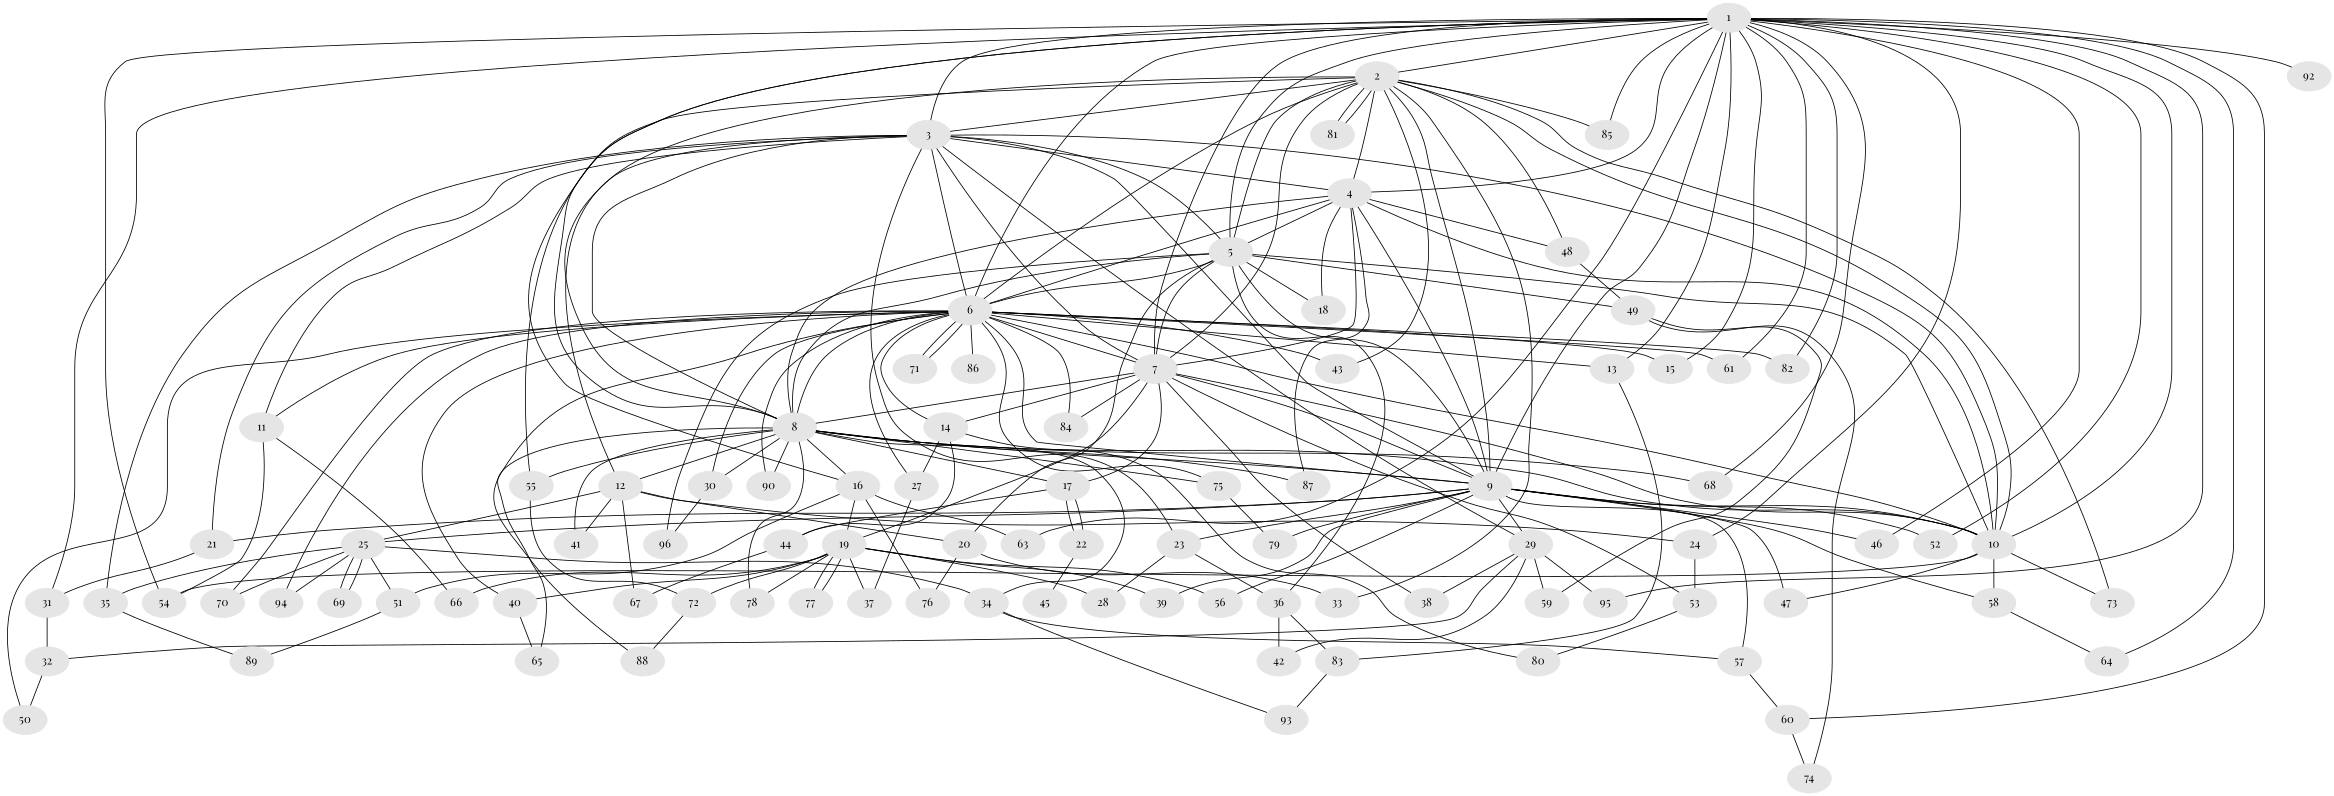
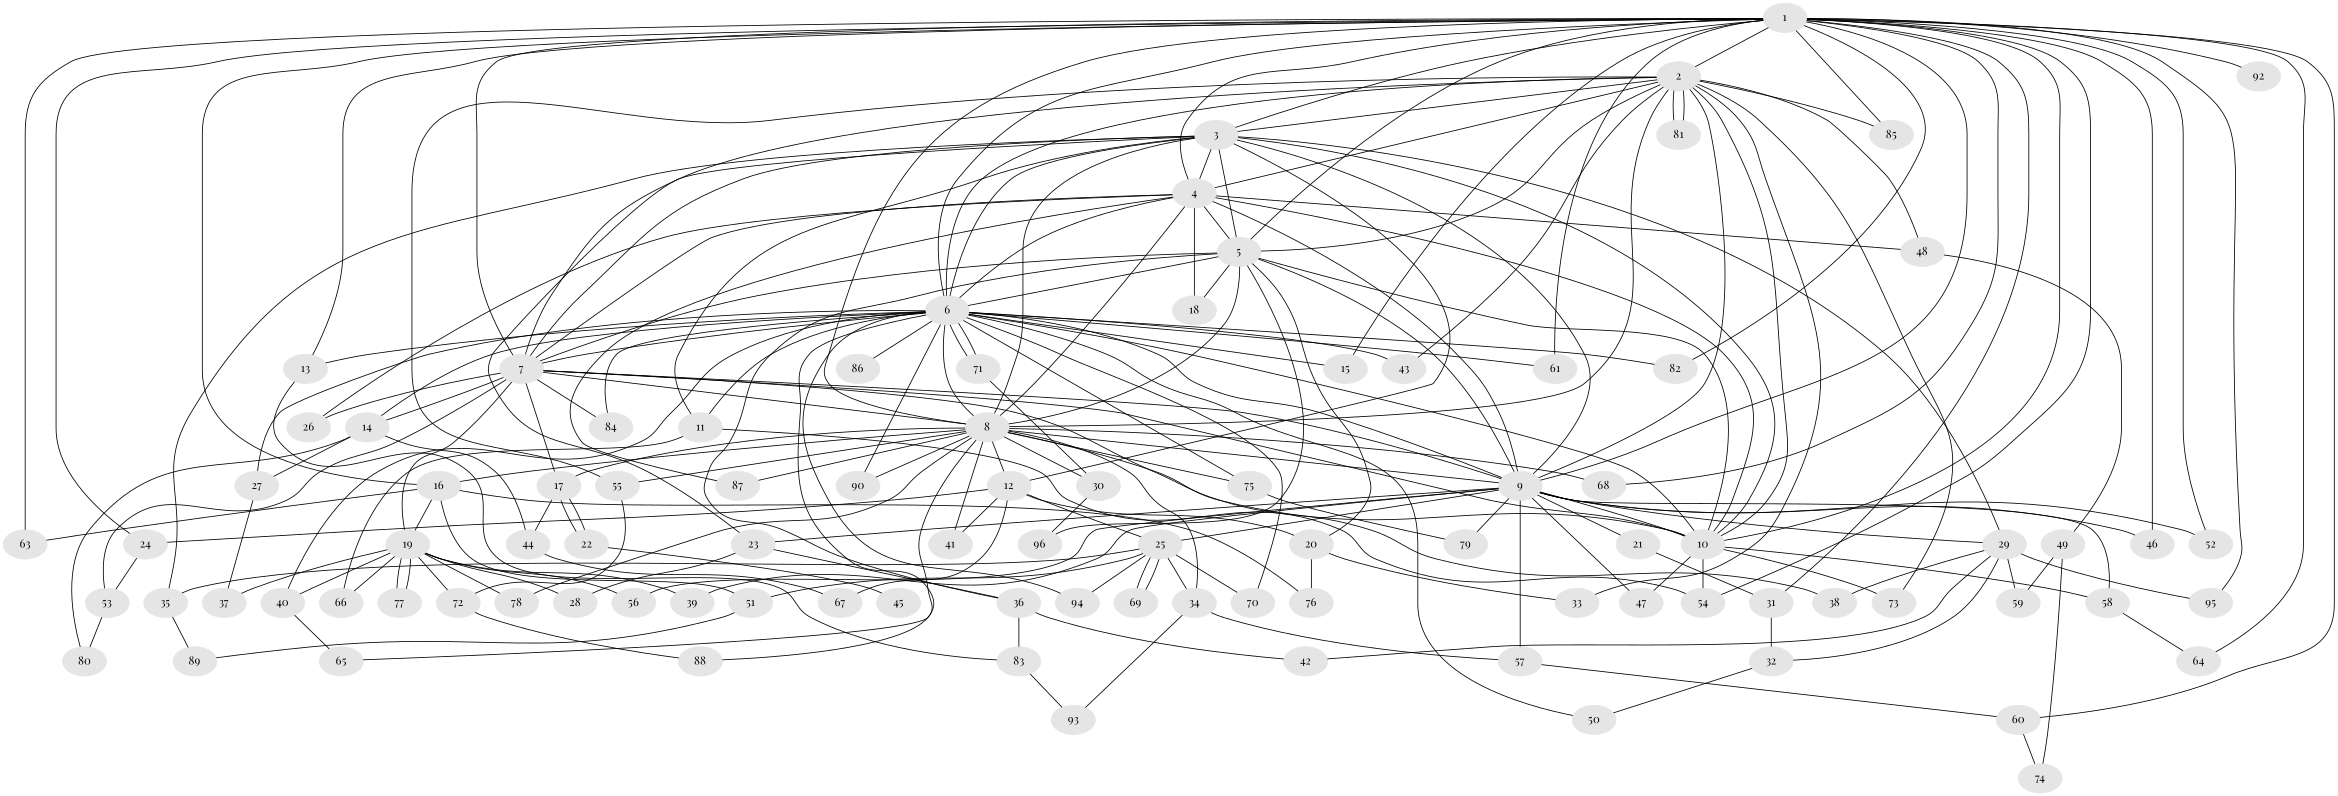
edge "3" -- "21": removed
edge "5" -- "49": removed
edge "6" -- "30": now "71" -- "30"
node "26": added
